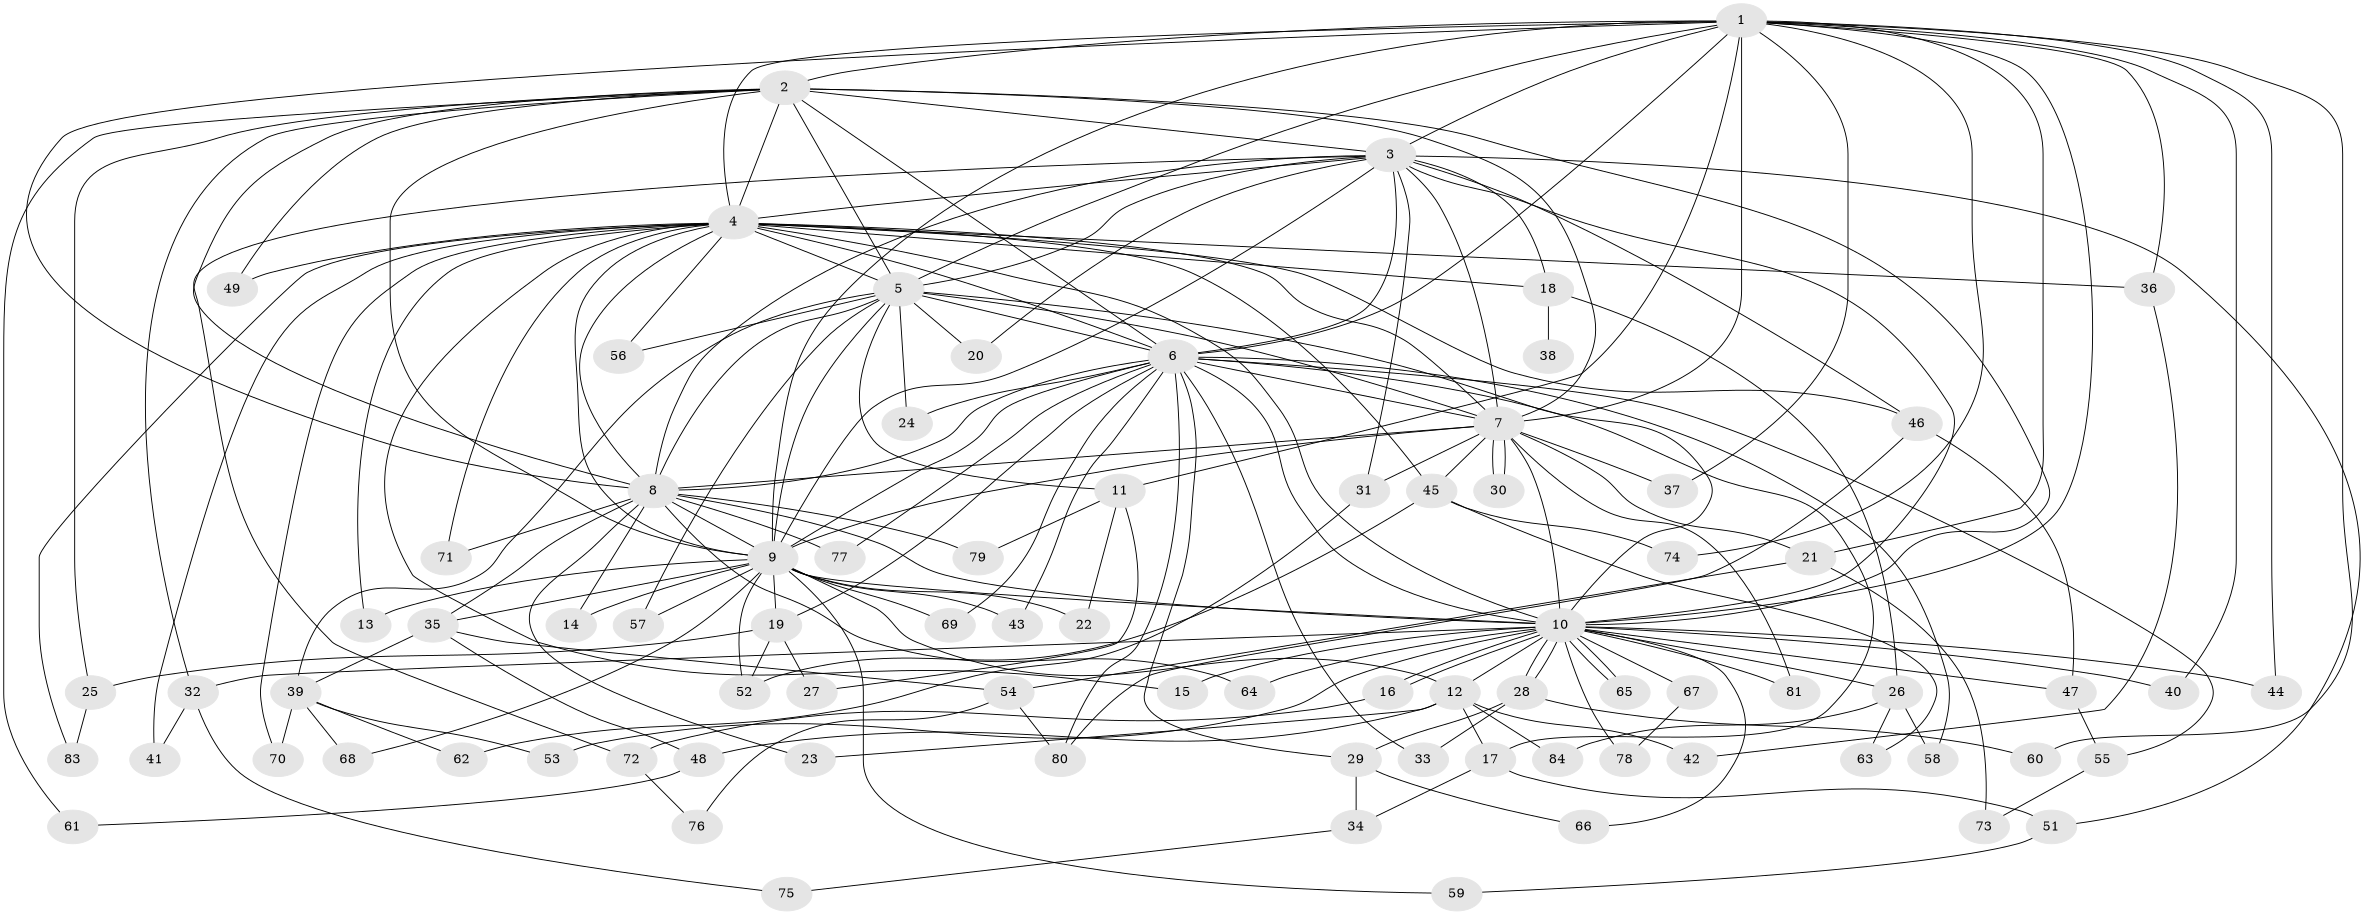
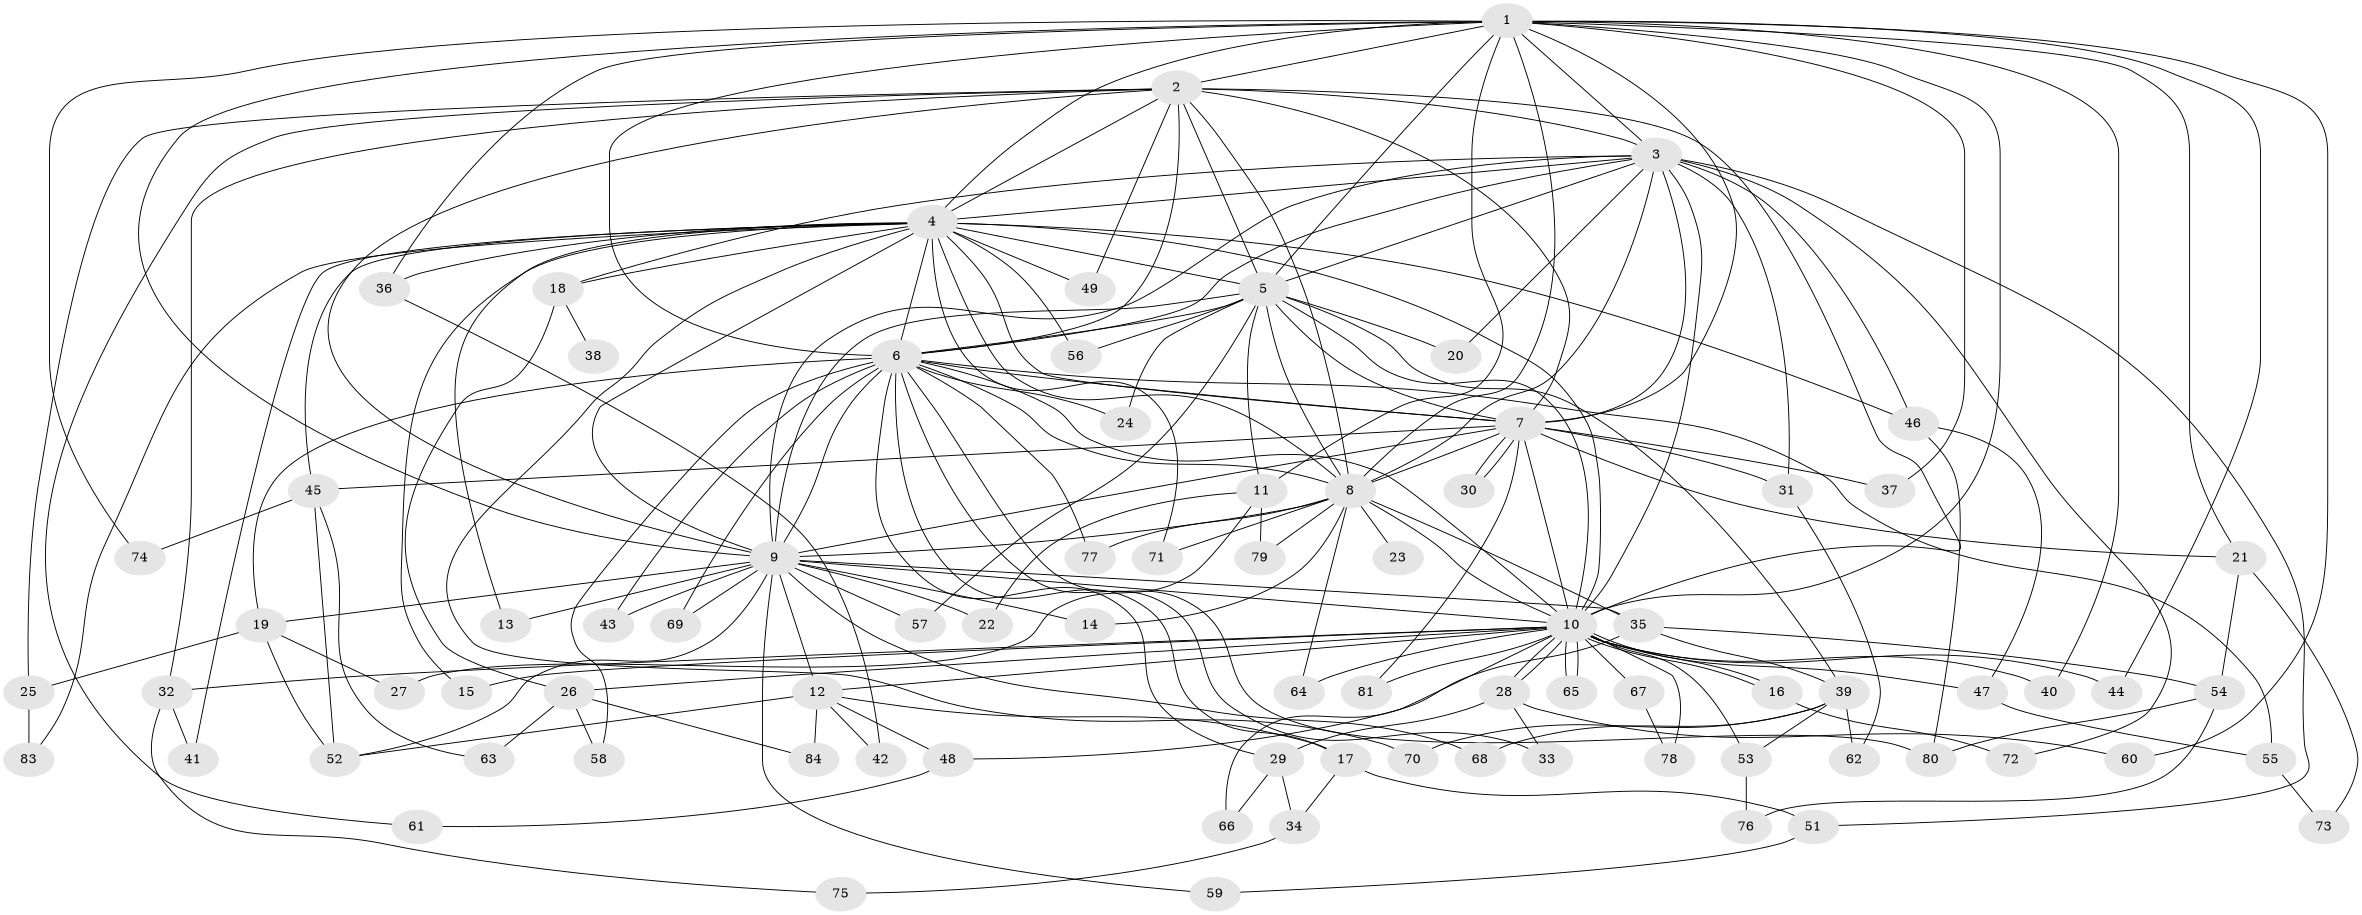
edge "12" -- "23": now "12" -- "52"
edge "72" -- "76": now "53" -- "76"
